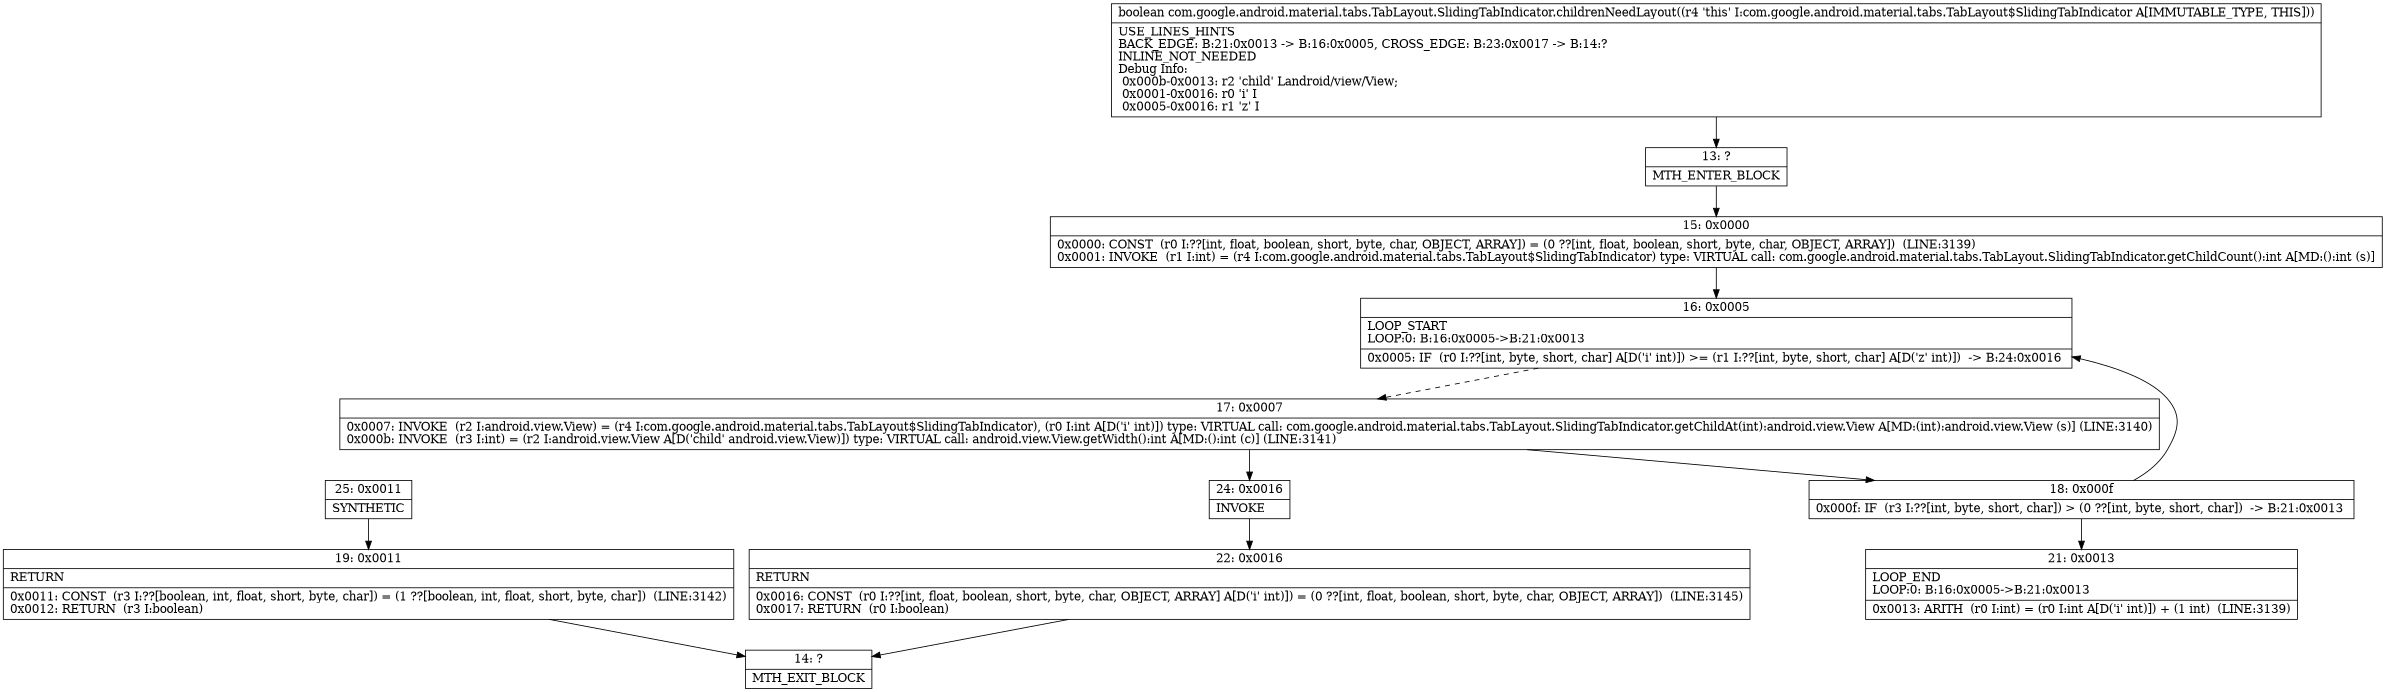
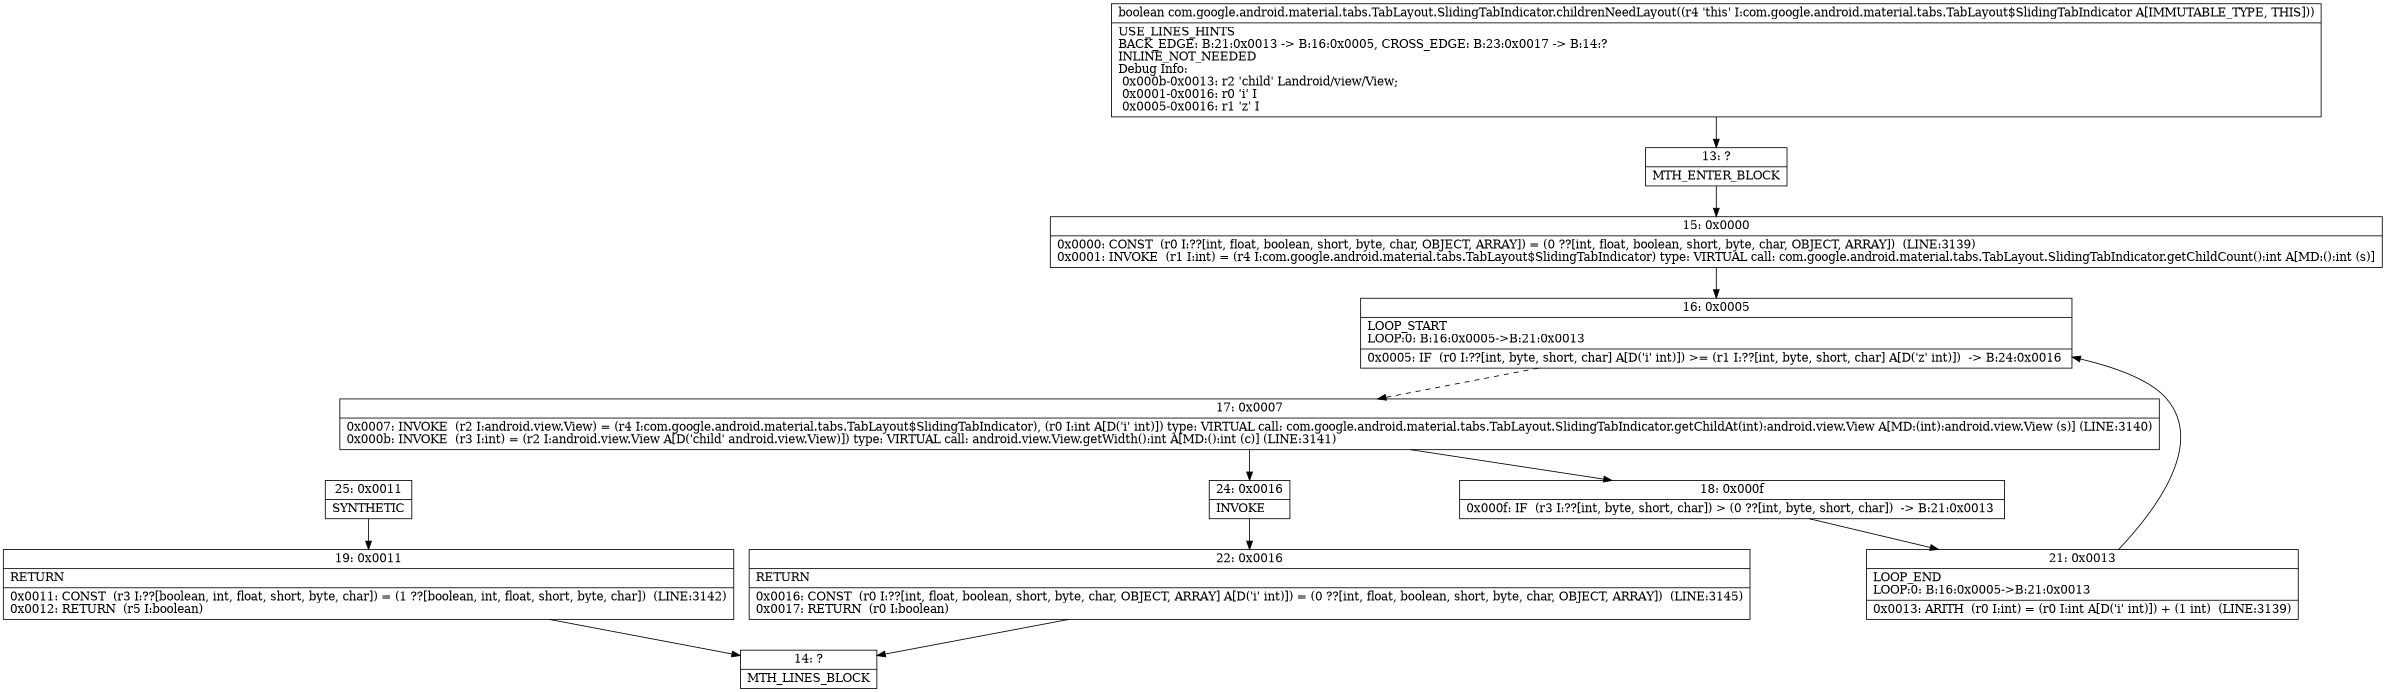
edge "18: 0x000f" -> "16: 0x0005": now "21: 0x0013" -> "16: 0x0005"
node "19: 0x0011": text "0x0012: RETURN  (r3 I:boolean)" -> "0x0012: RETURN  (r5 I:boolean)"
node "14: ?": text "MTH_EXIT_BLOCK" -> "MTH_LINES_BLOCK"
